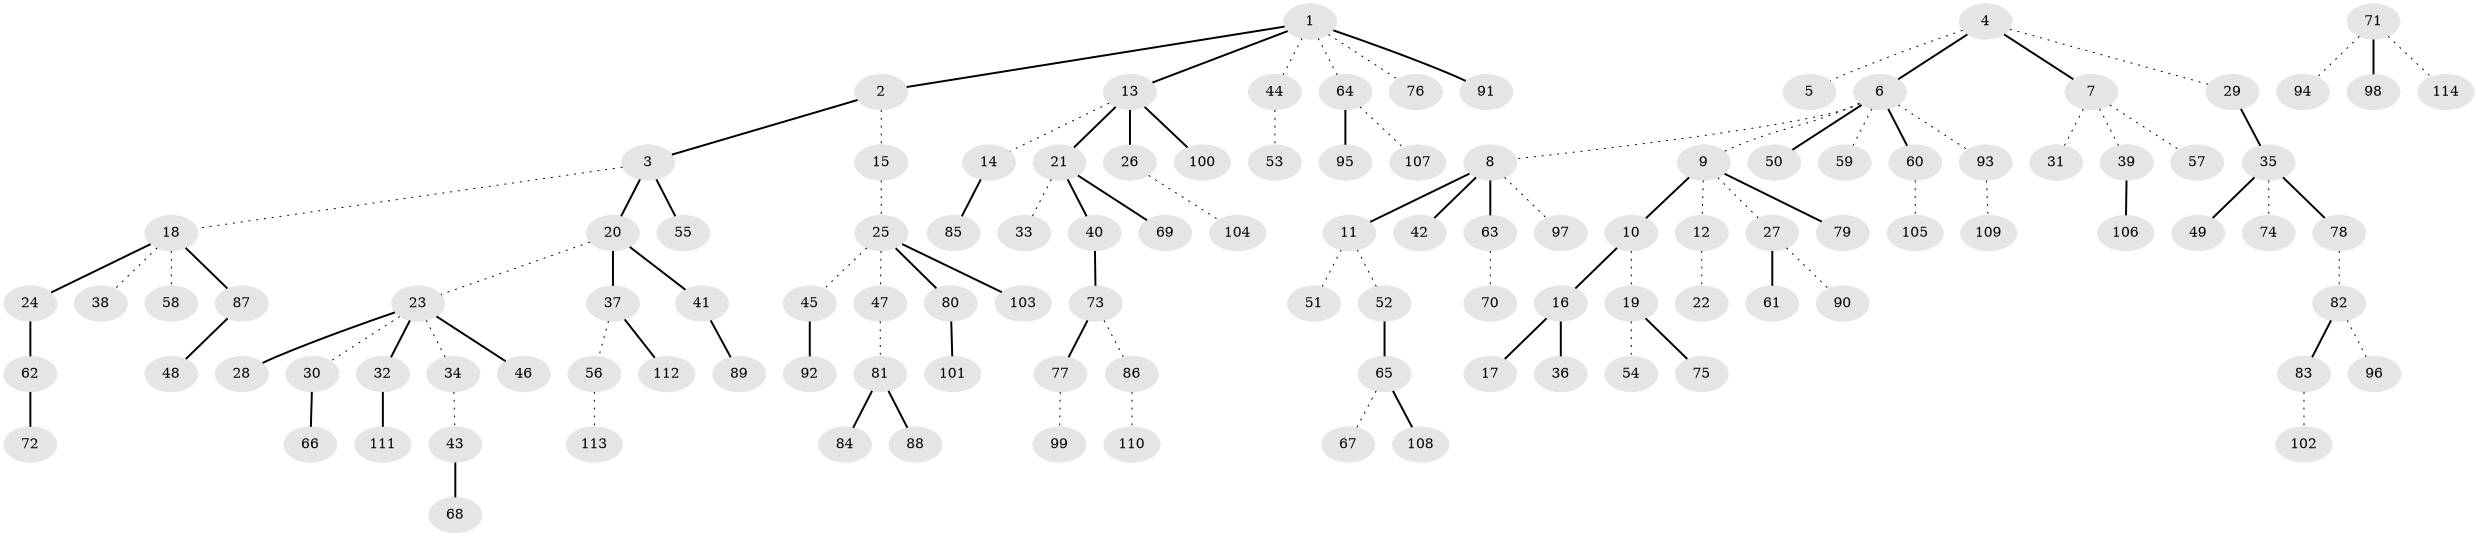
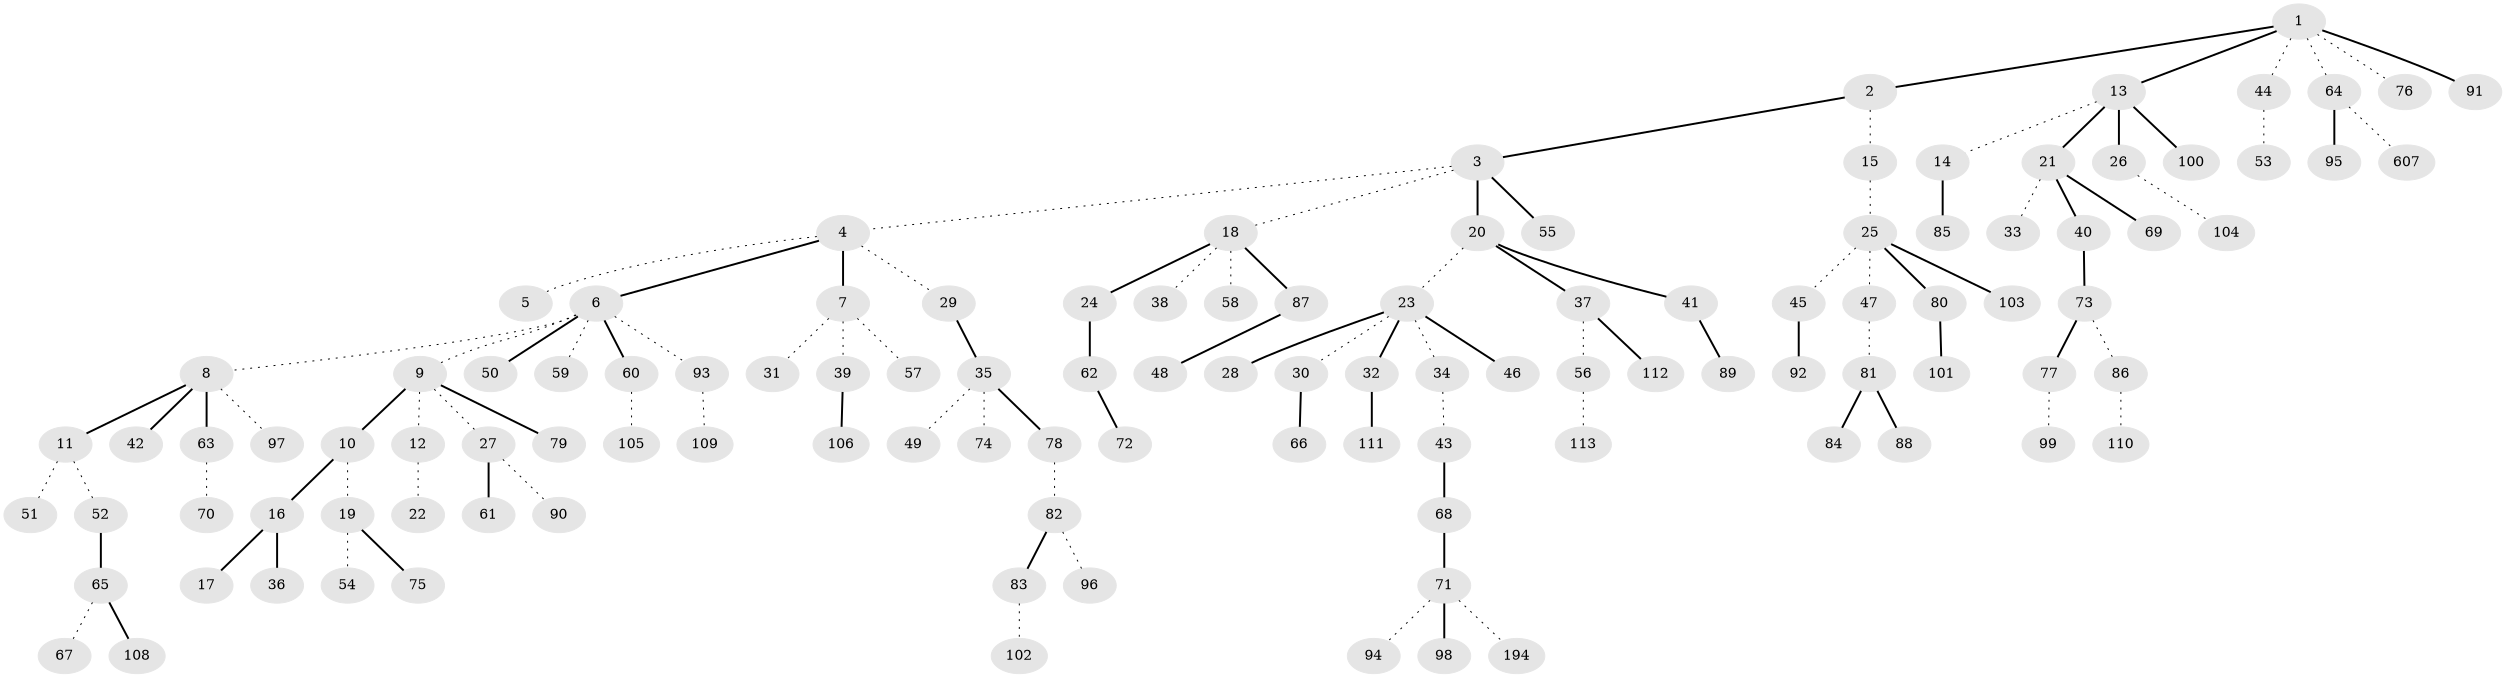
node "114": label "114" -> "194"
node "107": label "107" -> "607"
edge "3" -- "4": added
edge "35" -- "49": style bold -> dotted
edge "68" -- "71": added
